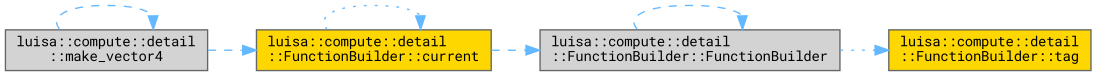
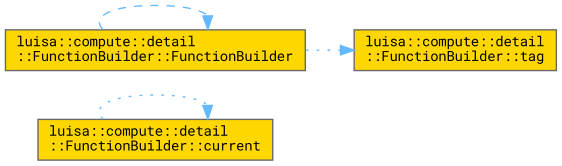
node "luisa::compute::detail ::make_vector4": removed
edge "luisa::compute::detail ::FunctionBuilder::current" -> "luisa::compute::detail ::FunctionBuilder::FunctionBuilder": removed
node "luisa::compute::detail ::FunctionBuilder::FunctionBuilder": fillcolor lightgrey -> gold
